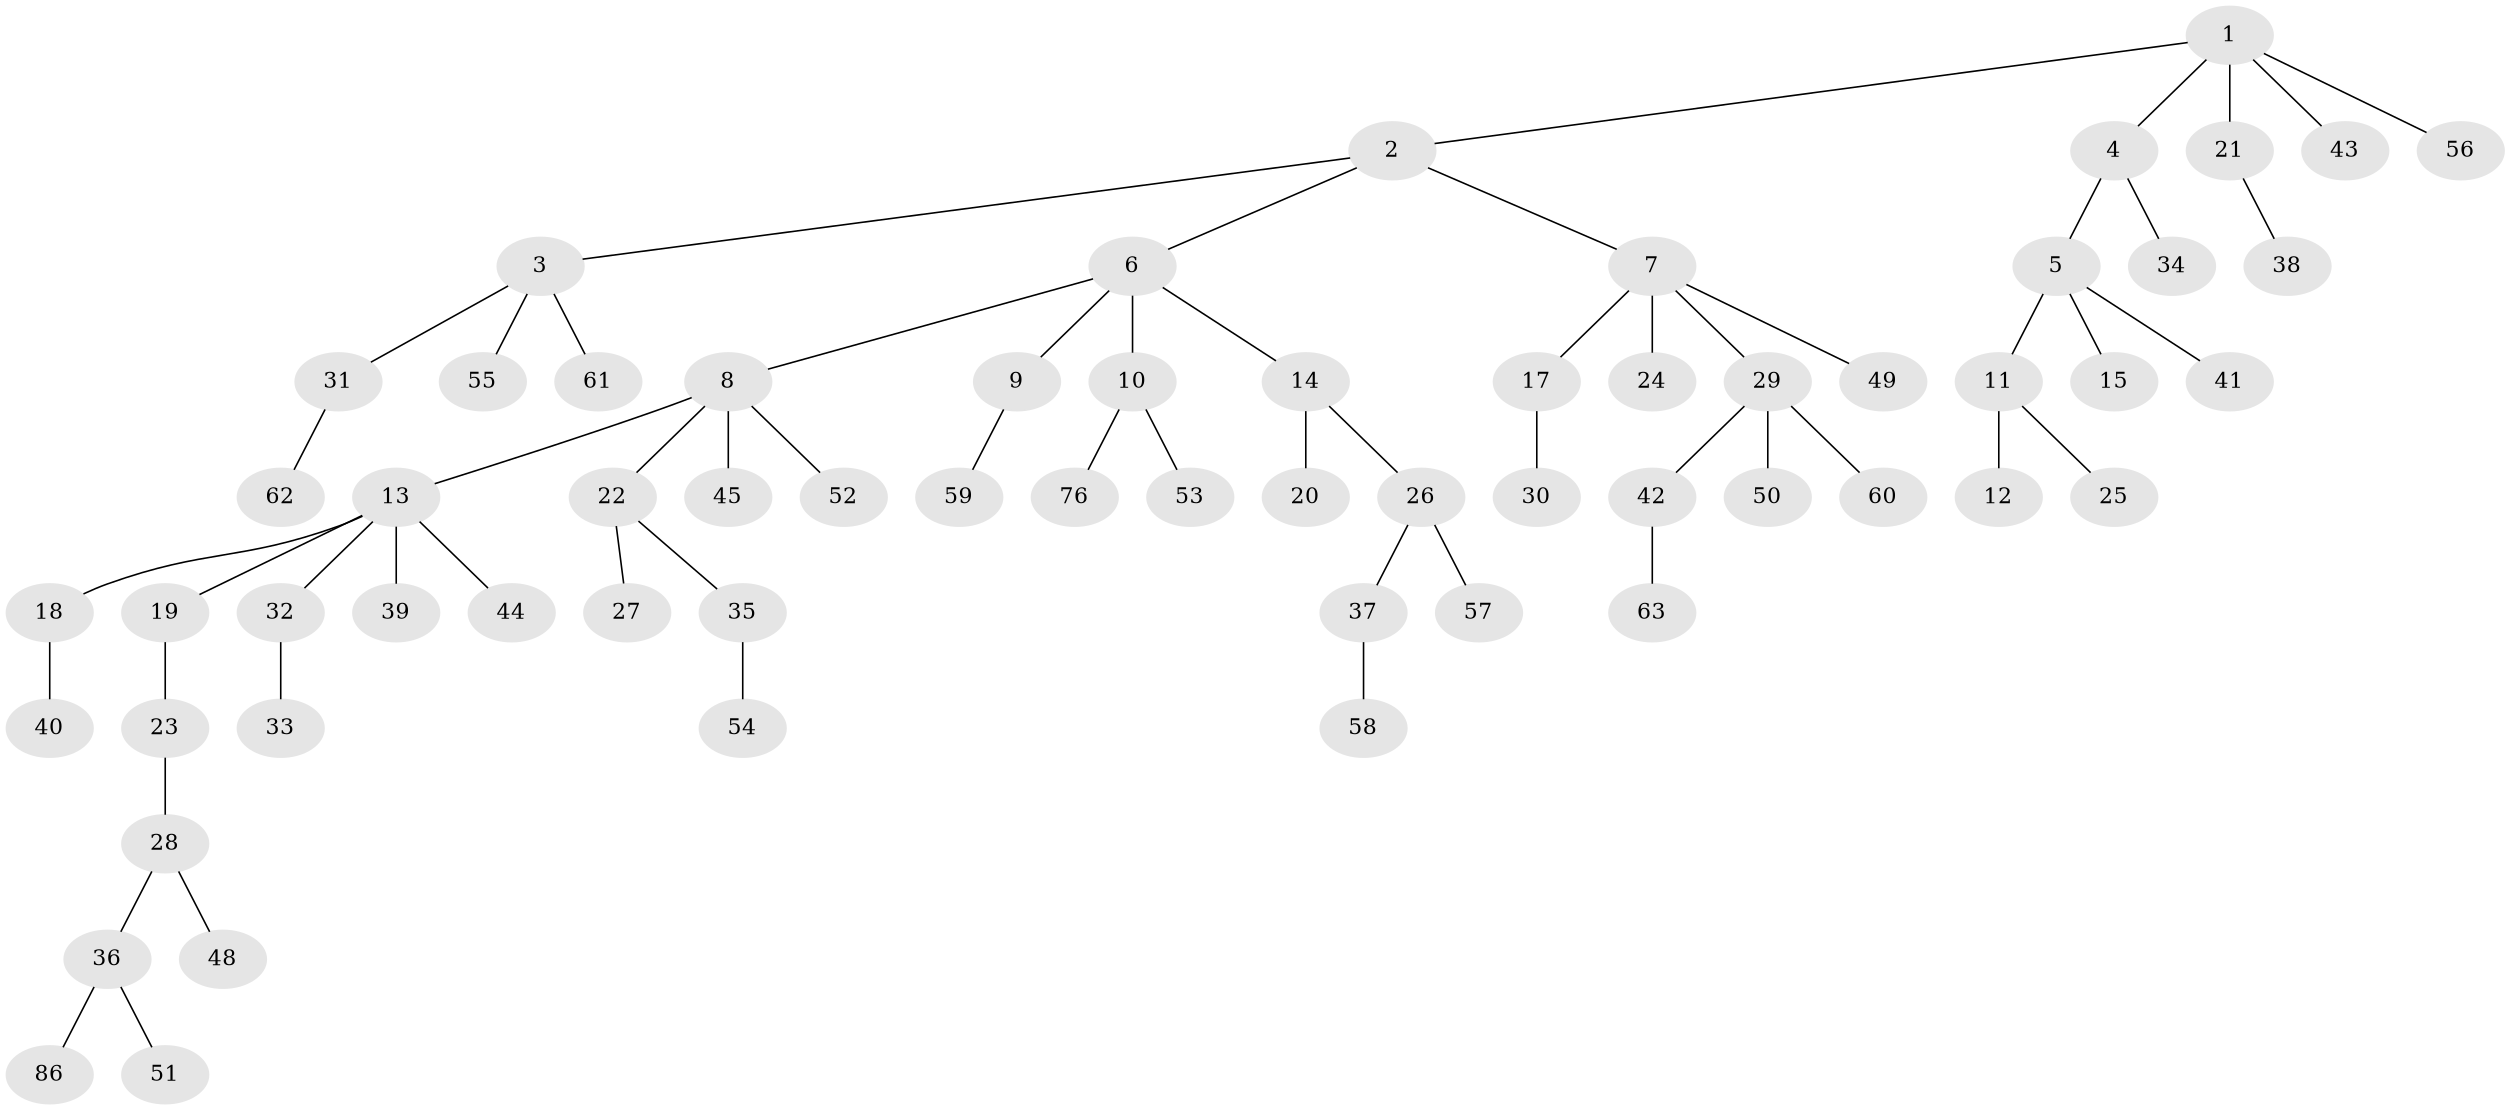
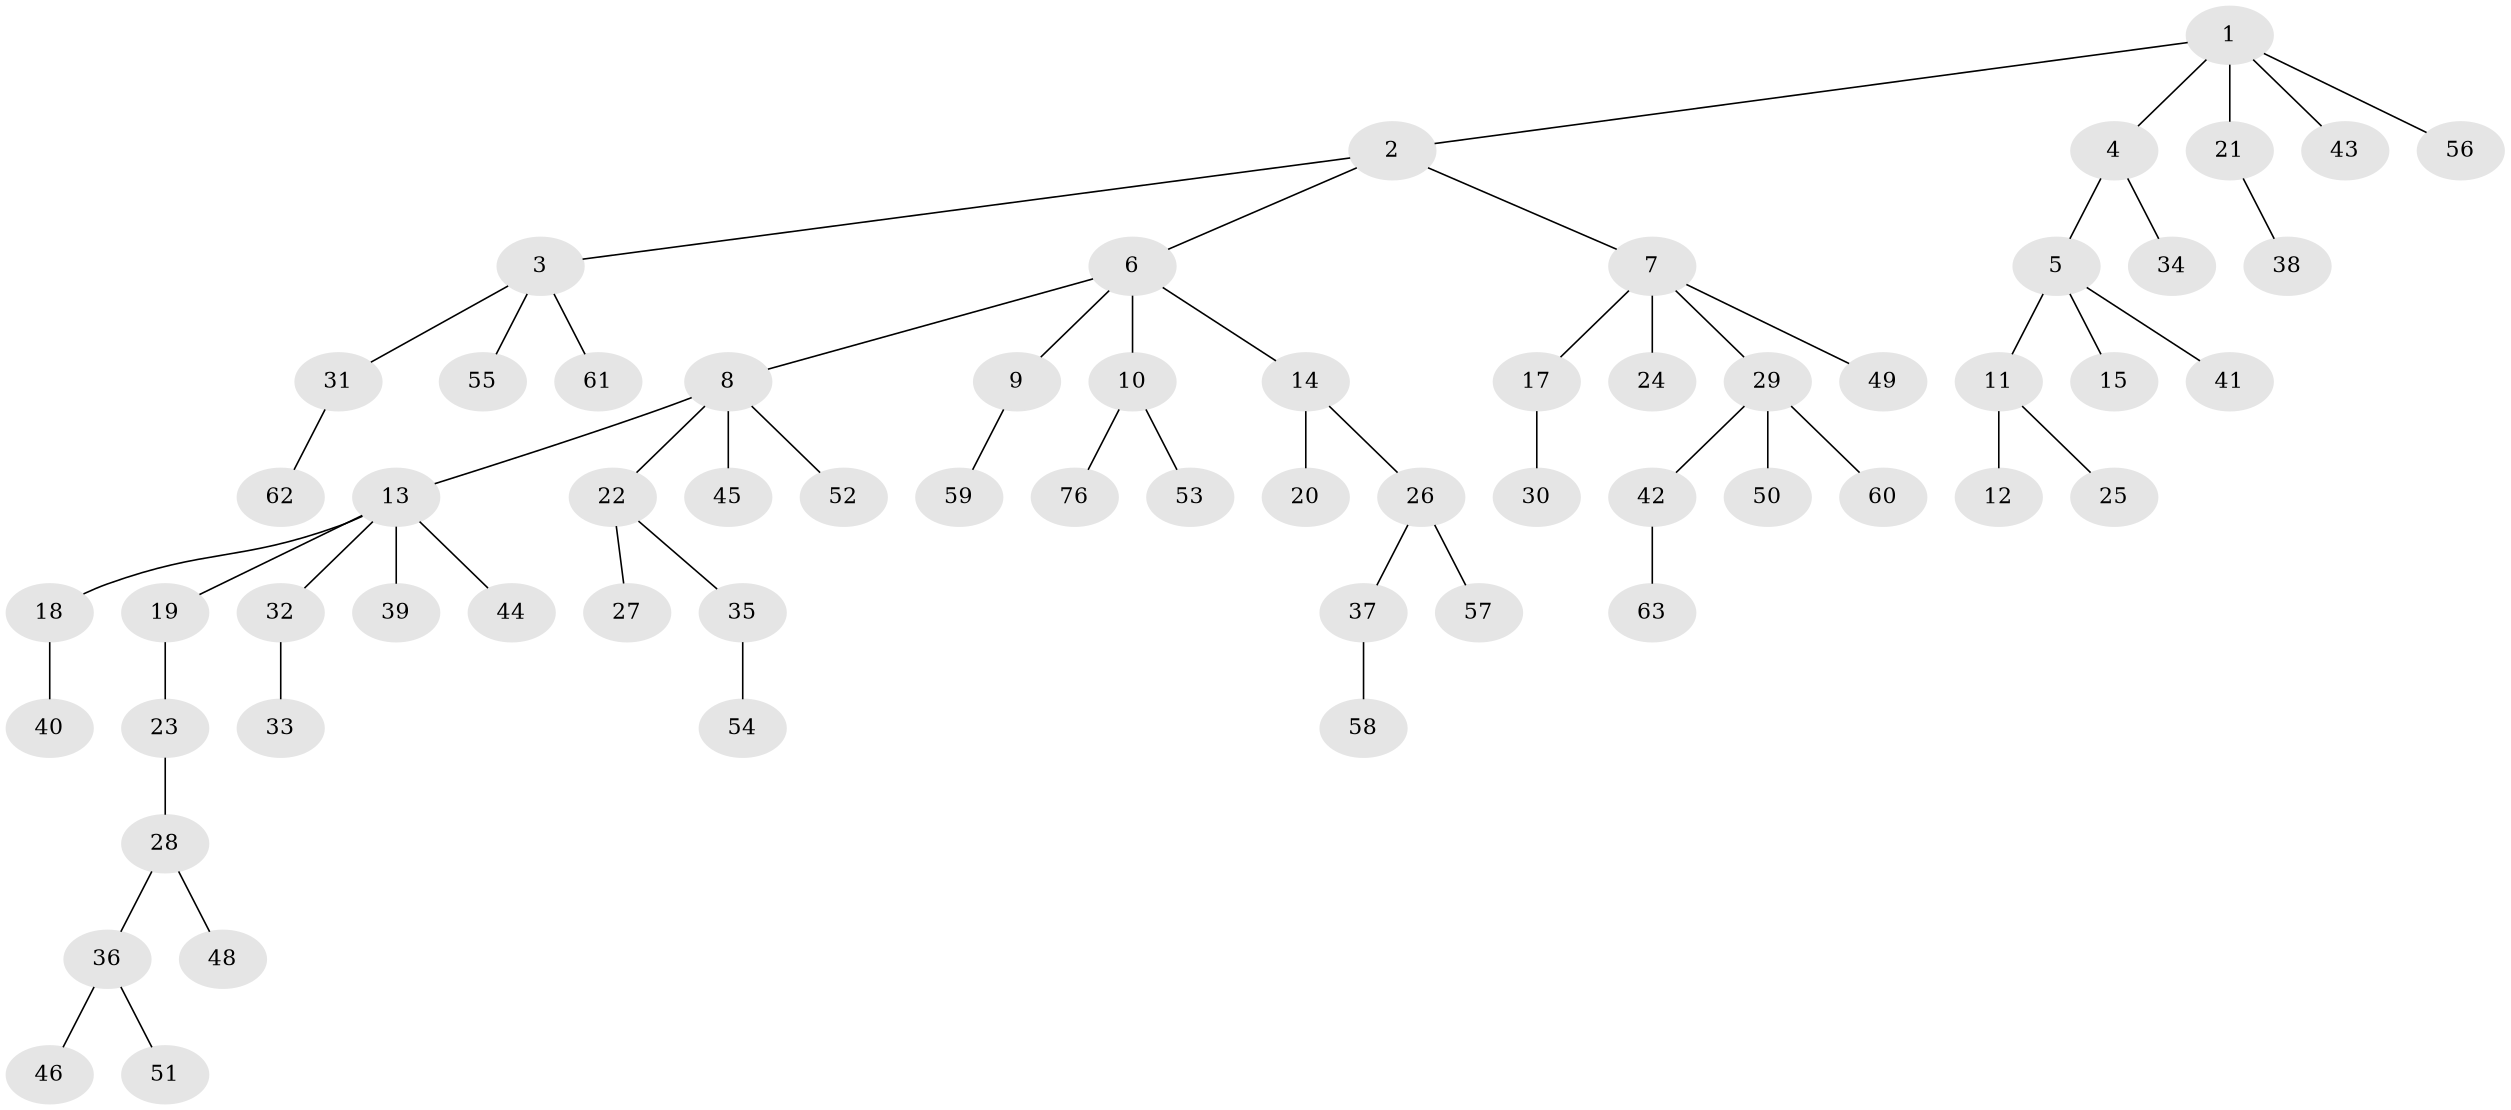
node "86": label "86" -> "46"
